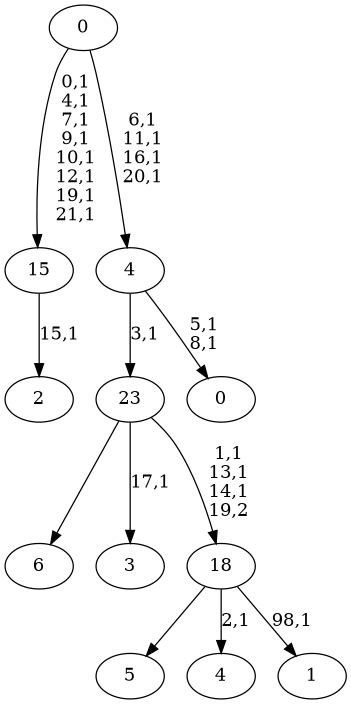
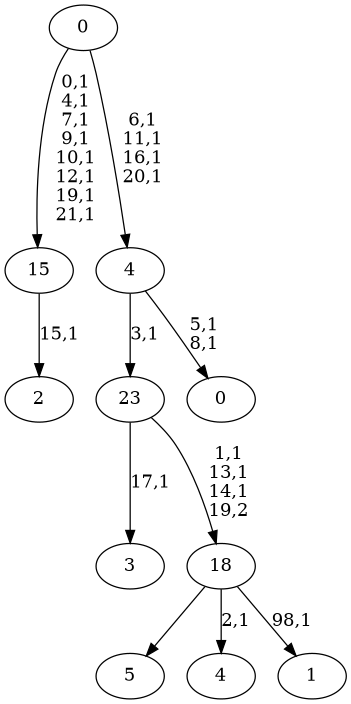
node "6": removed
